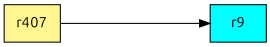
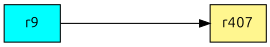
edge "r407" -> "r9": reversed
